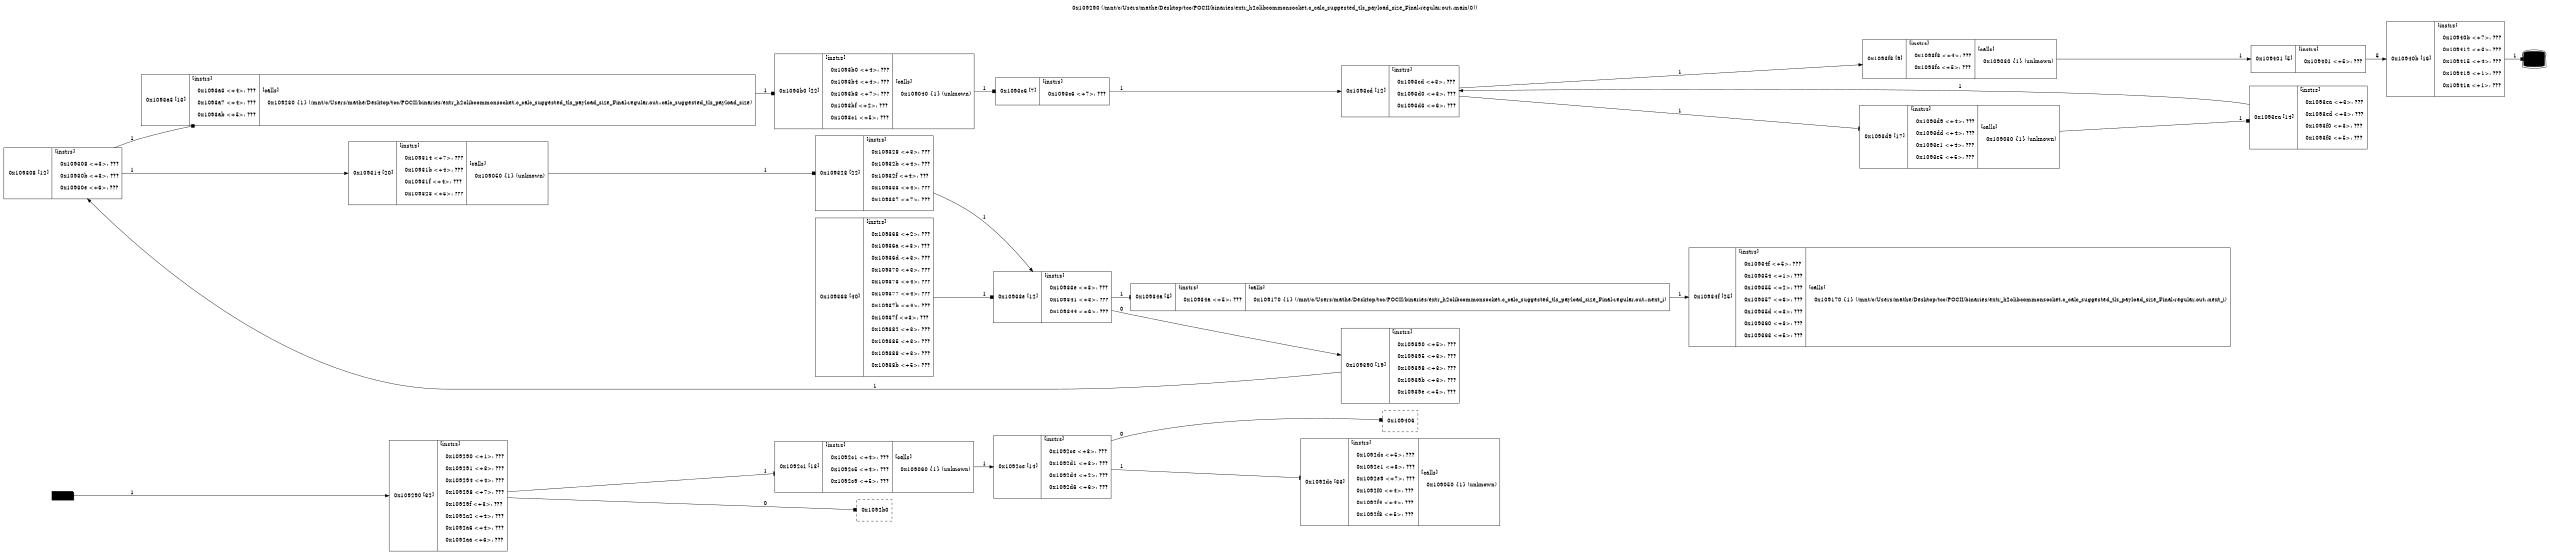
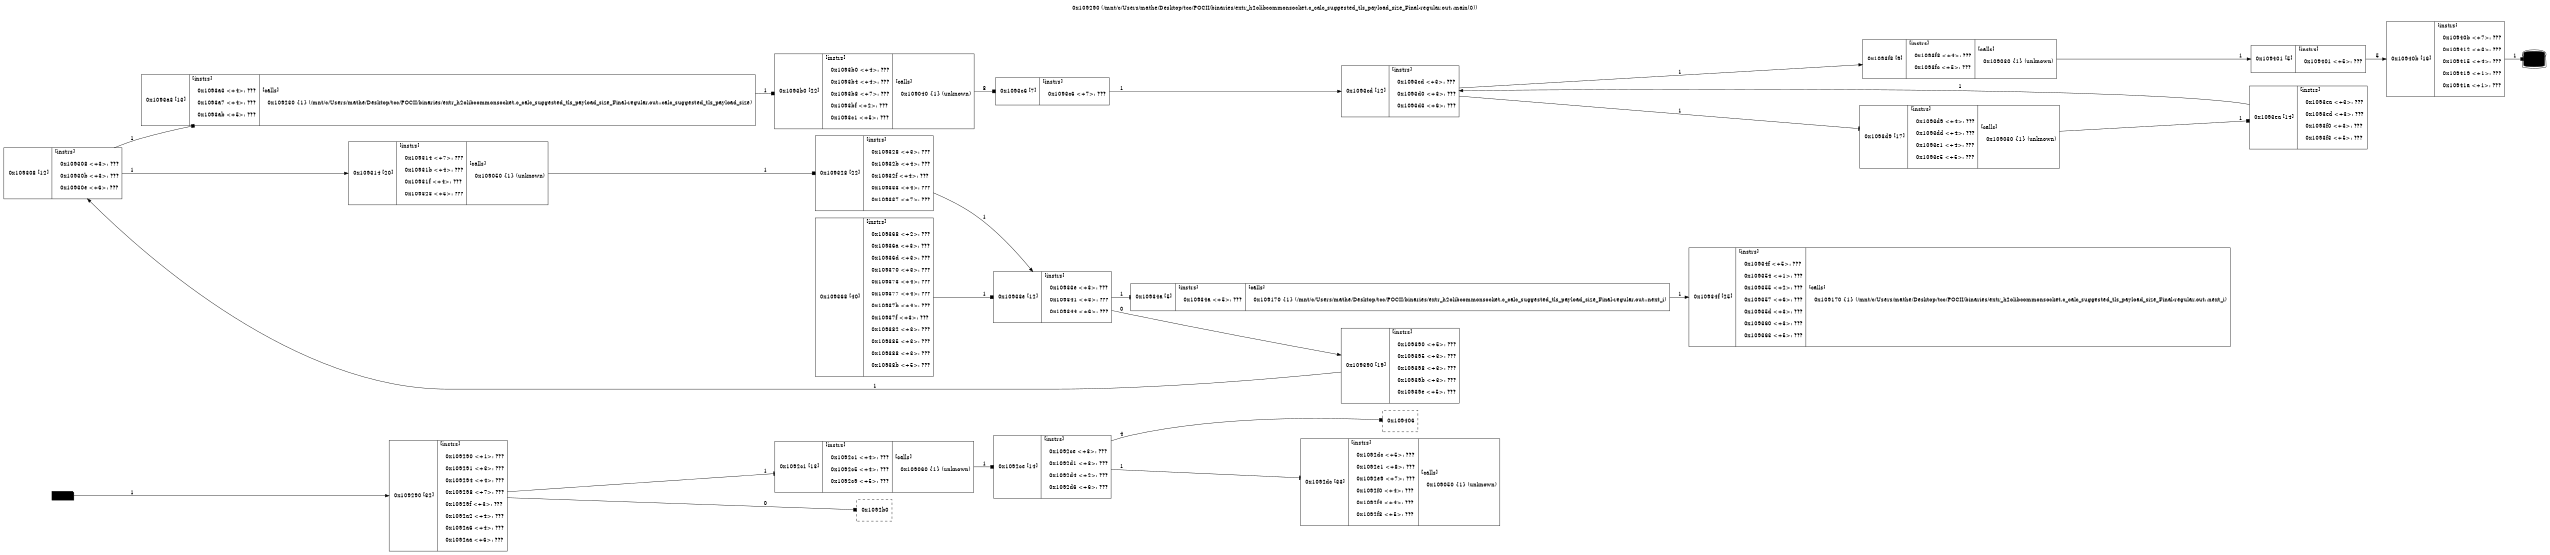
edge "0x1093b0 [22]" -> "0x1093c6 [7]": label " 1" -> " 8"
edge "0x1092ce [14]" -> "0x109406": label " 0" -> " 4"
edge "0x1092c1 [13]" -> "0x1092ce [14]": arrowhead normal -> box
